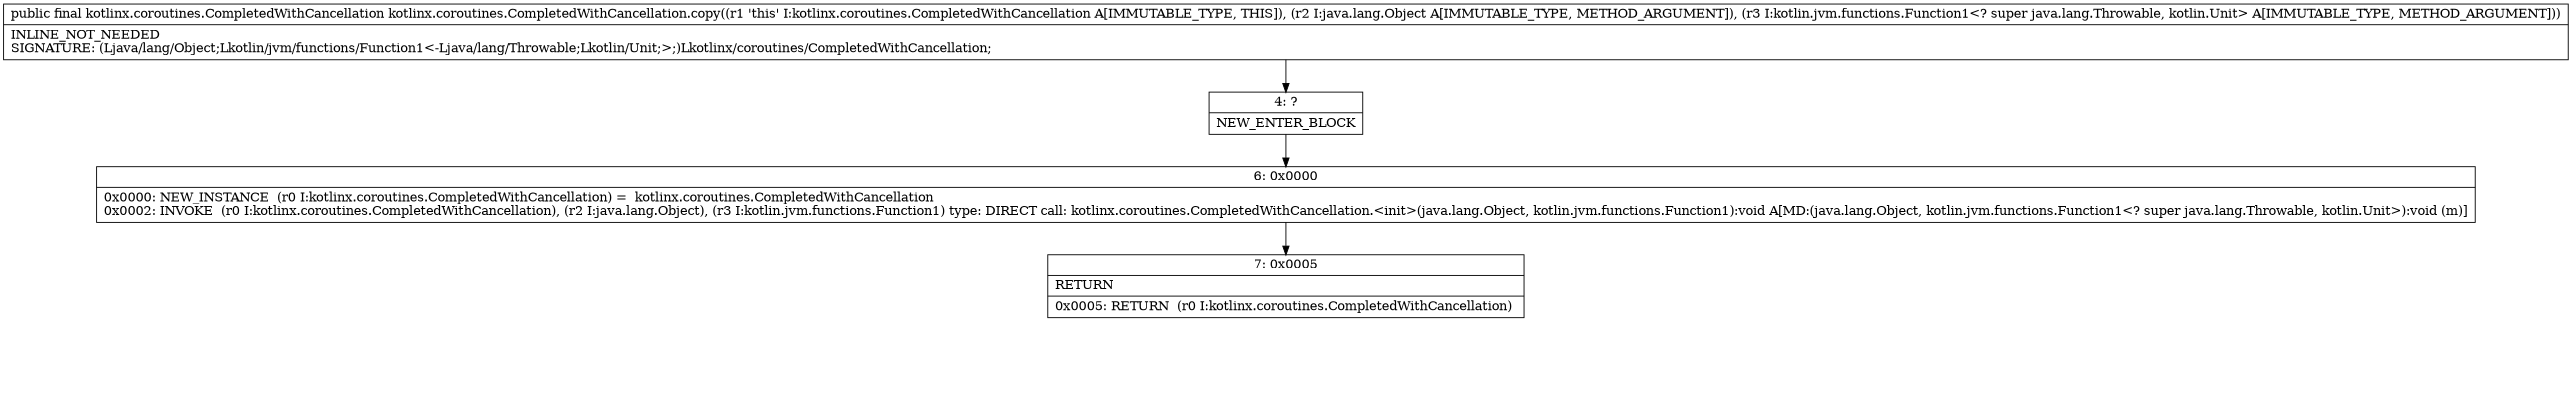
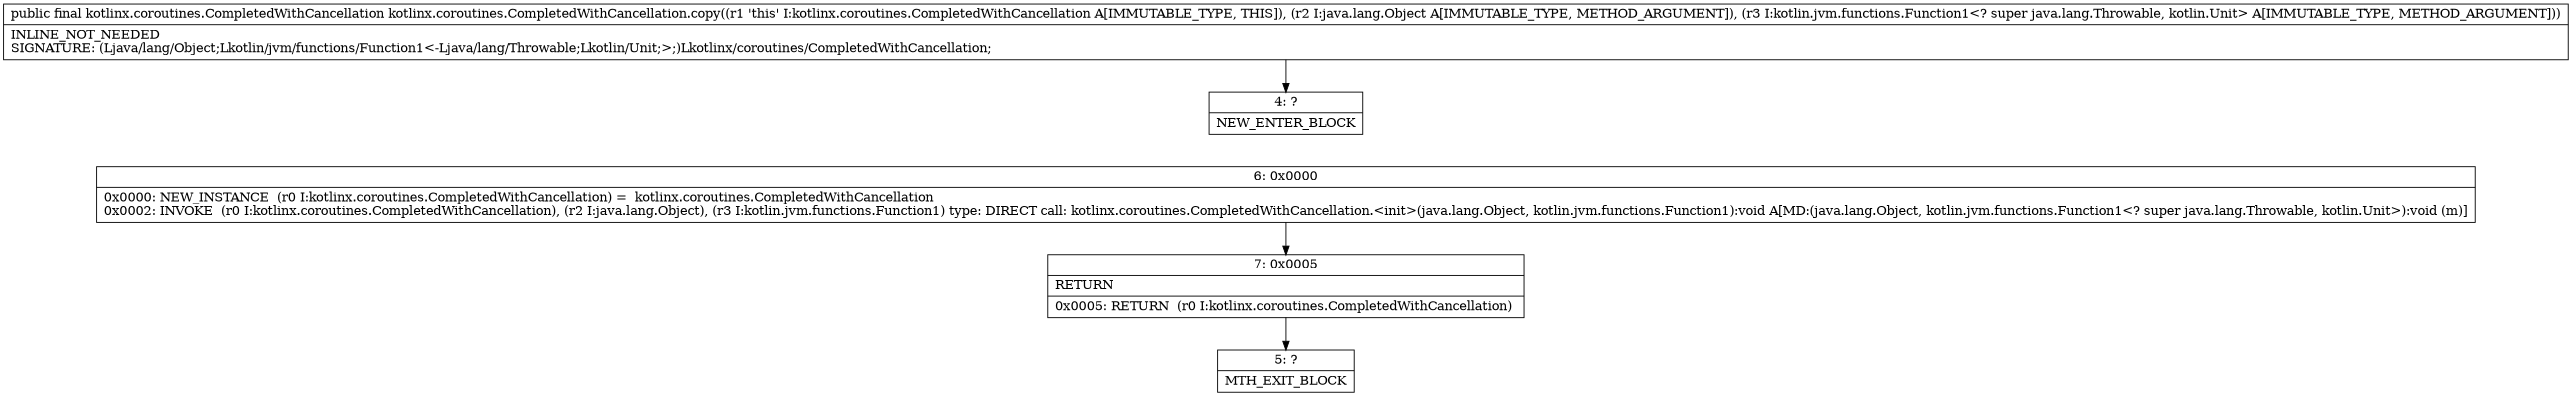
edge "4: ?" -> "6: 0x0000": removed
node "5: ?": added
